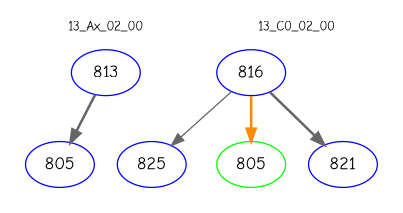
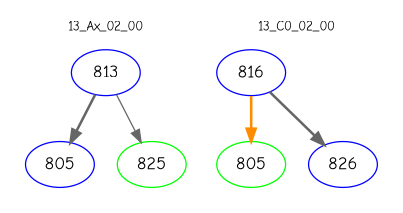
edge "816" -> "825": now "813" -> "825"
node "825": color blue -> green
node "821": label "821" -> "826"
